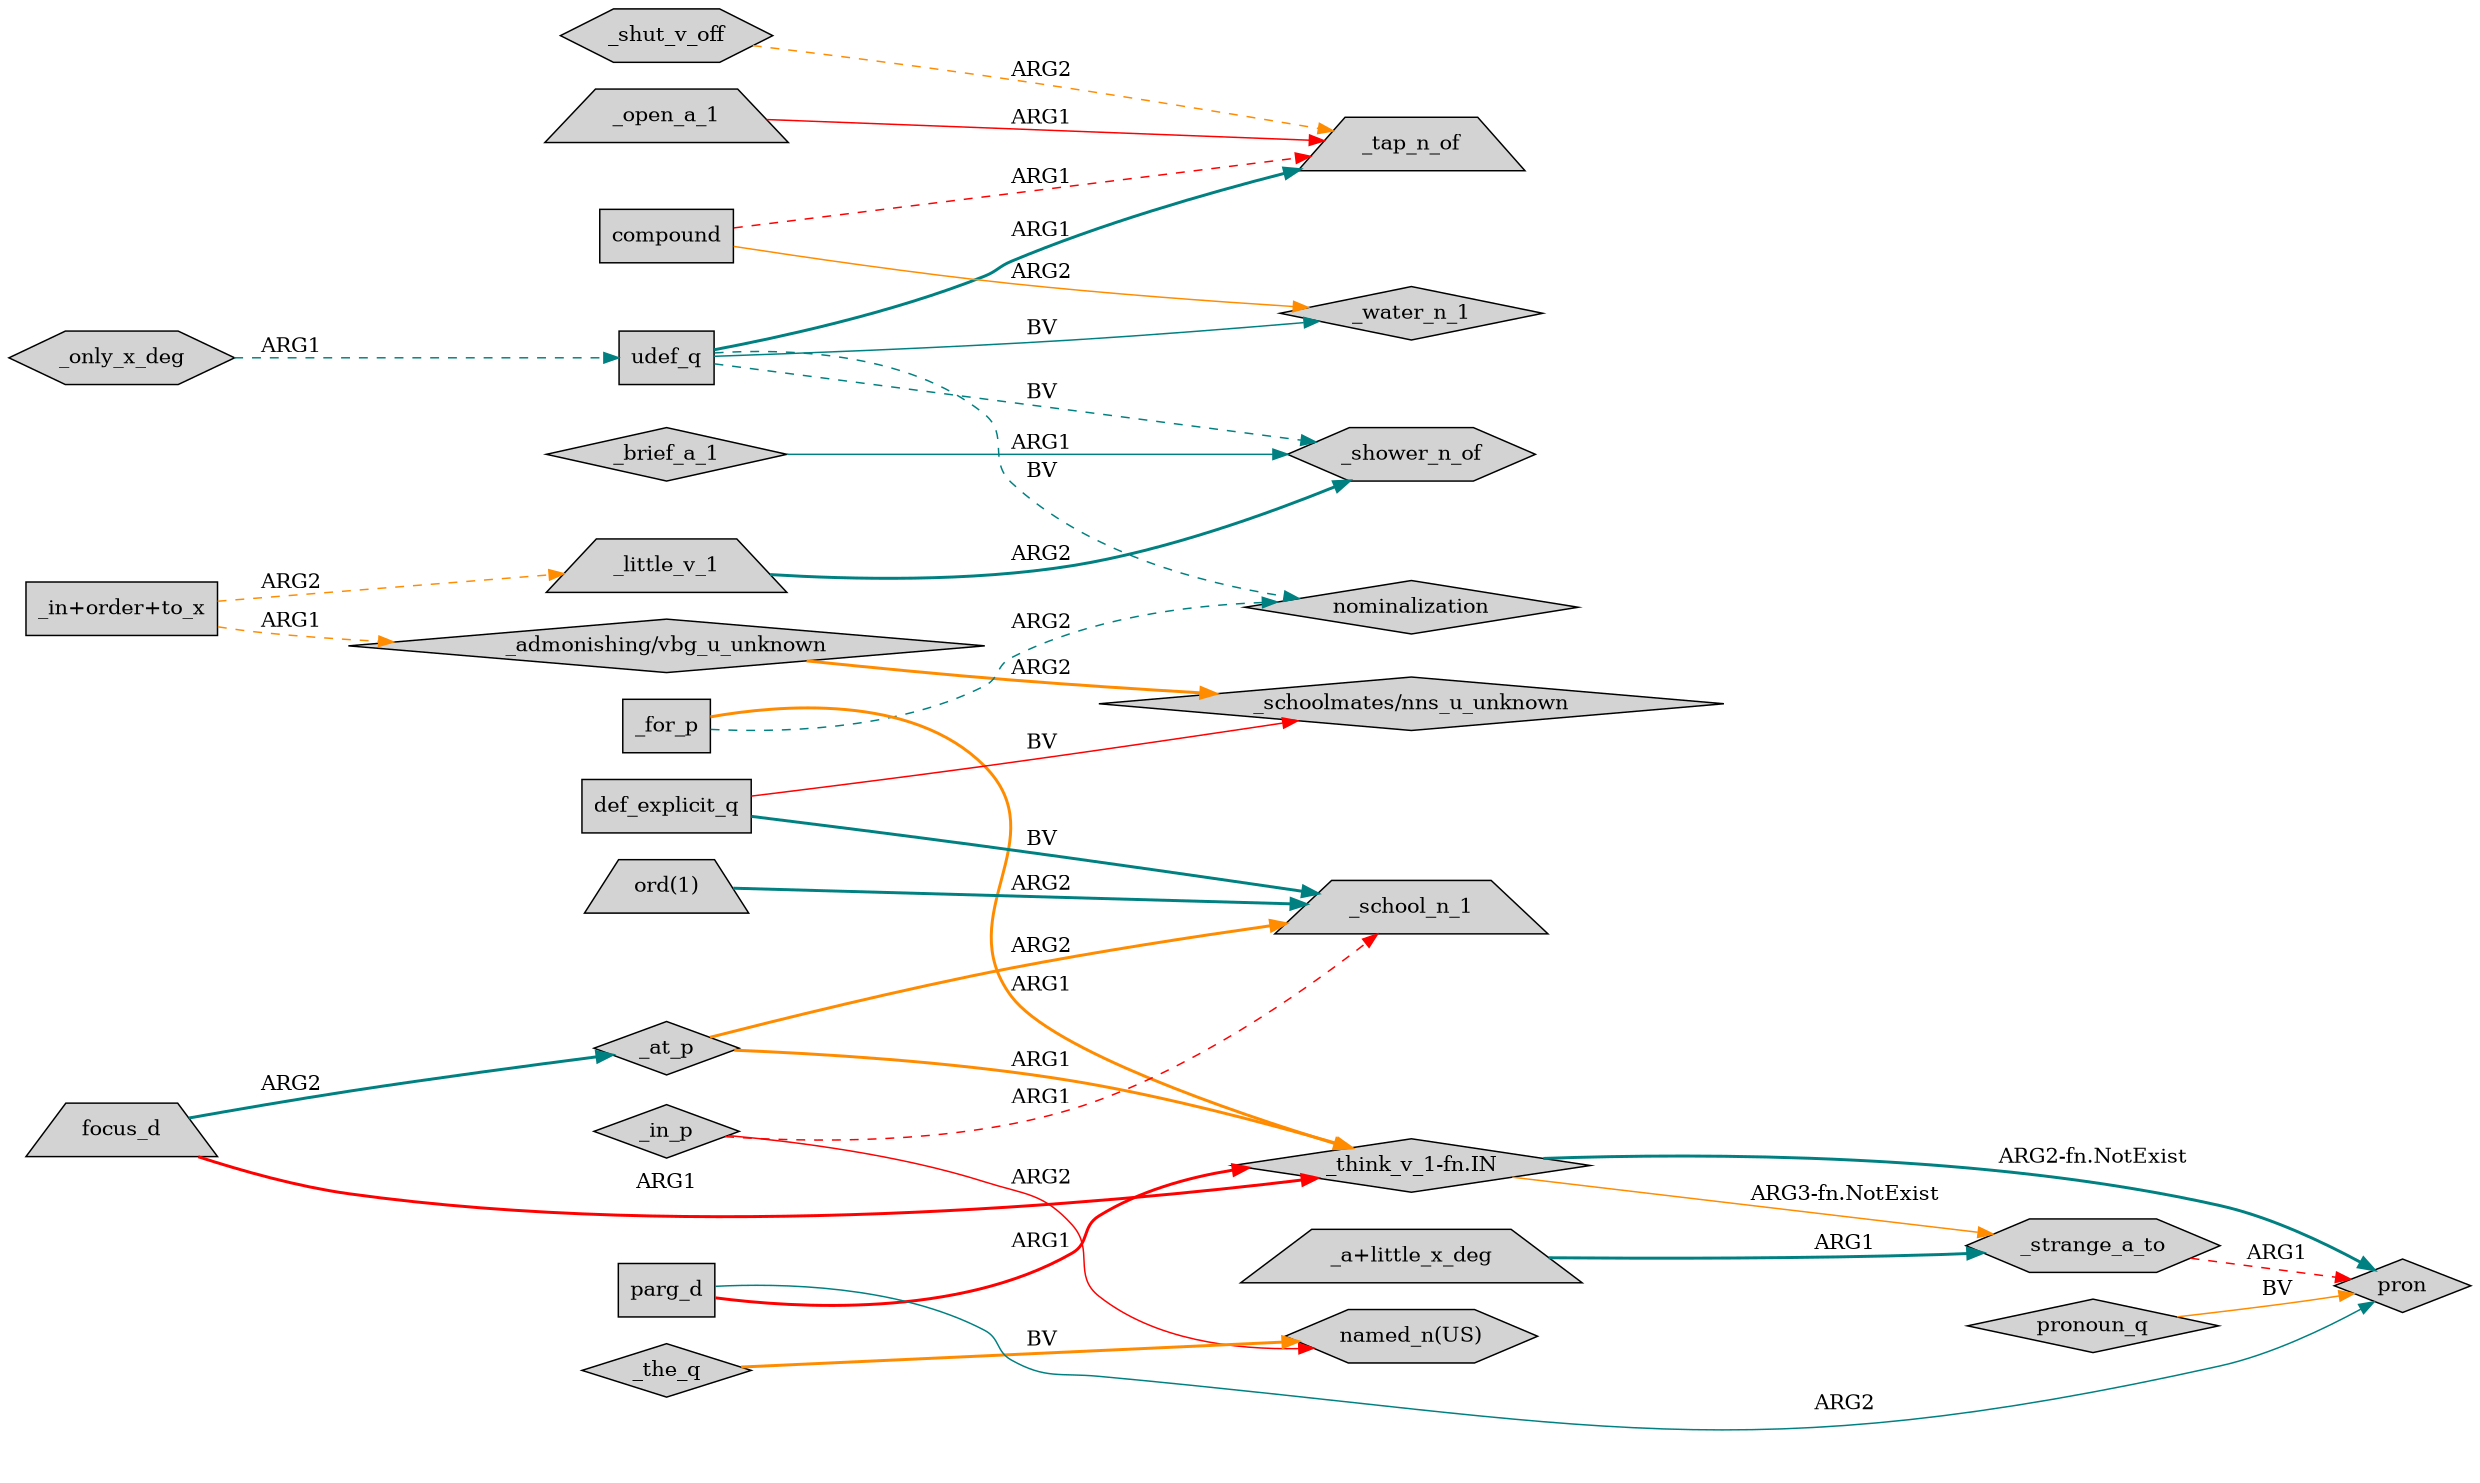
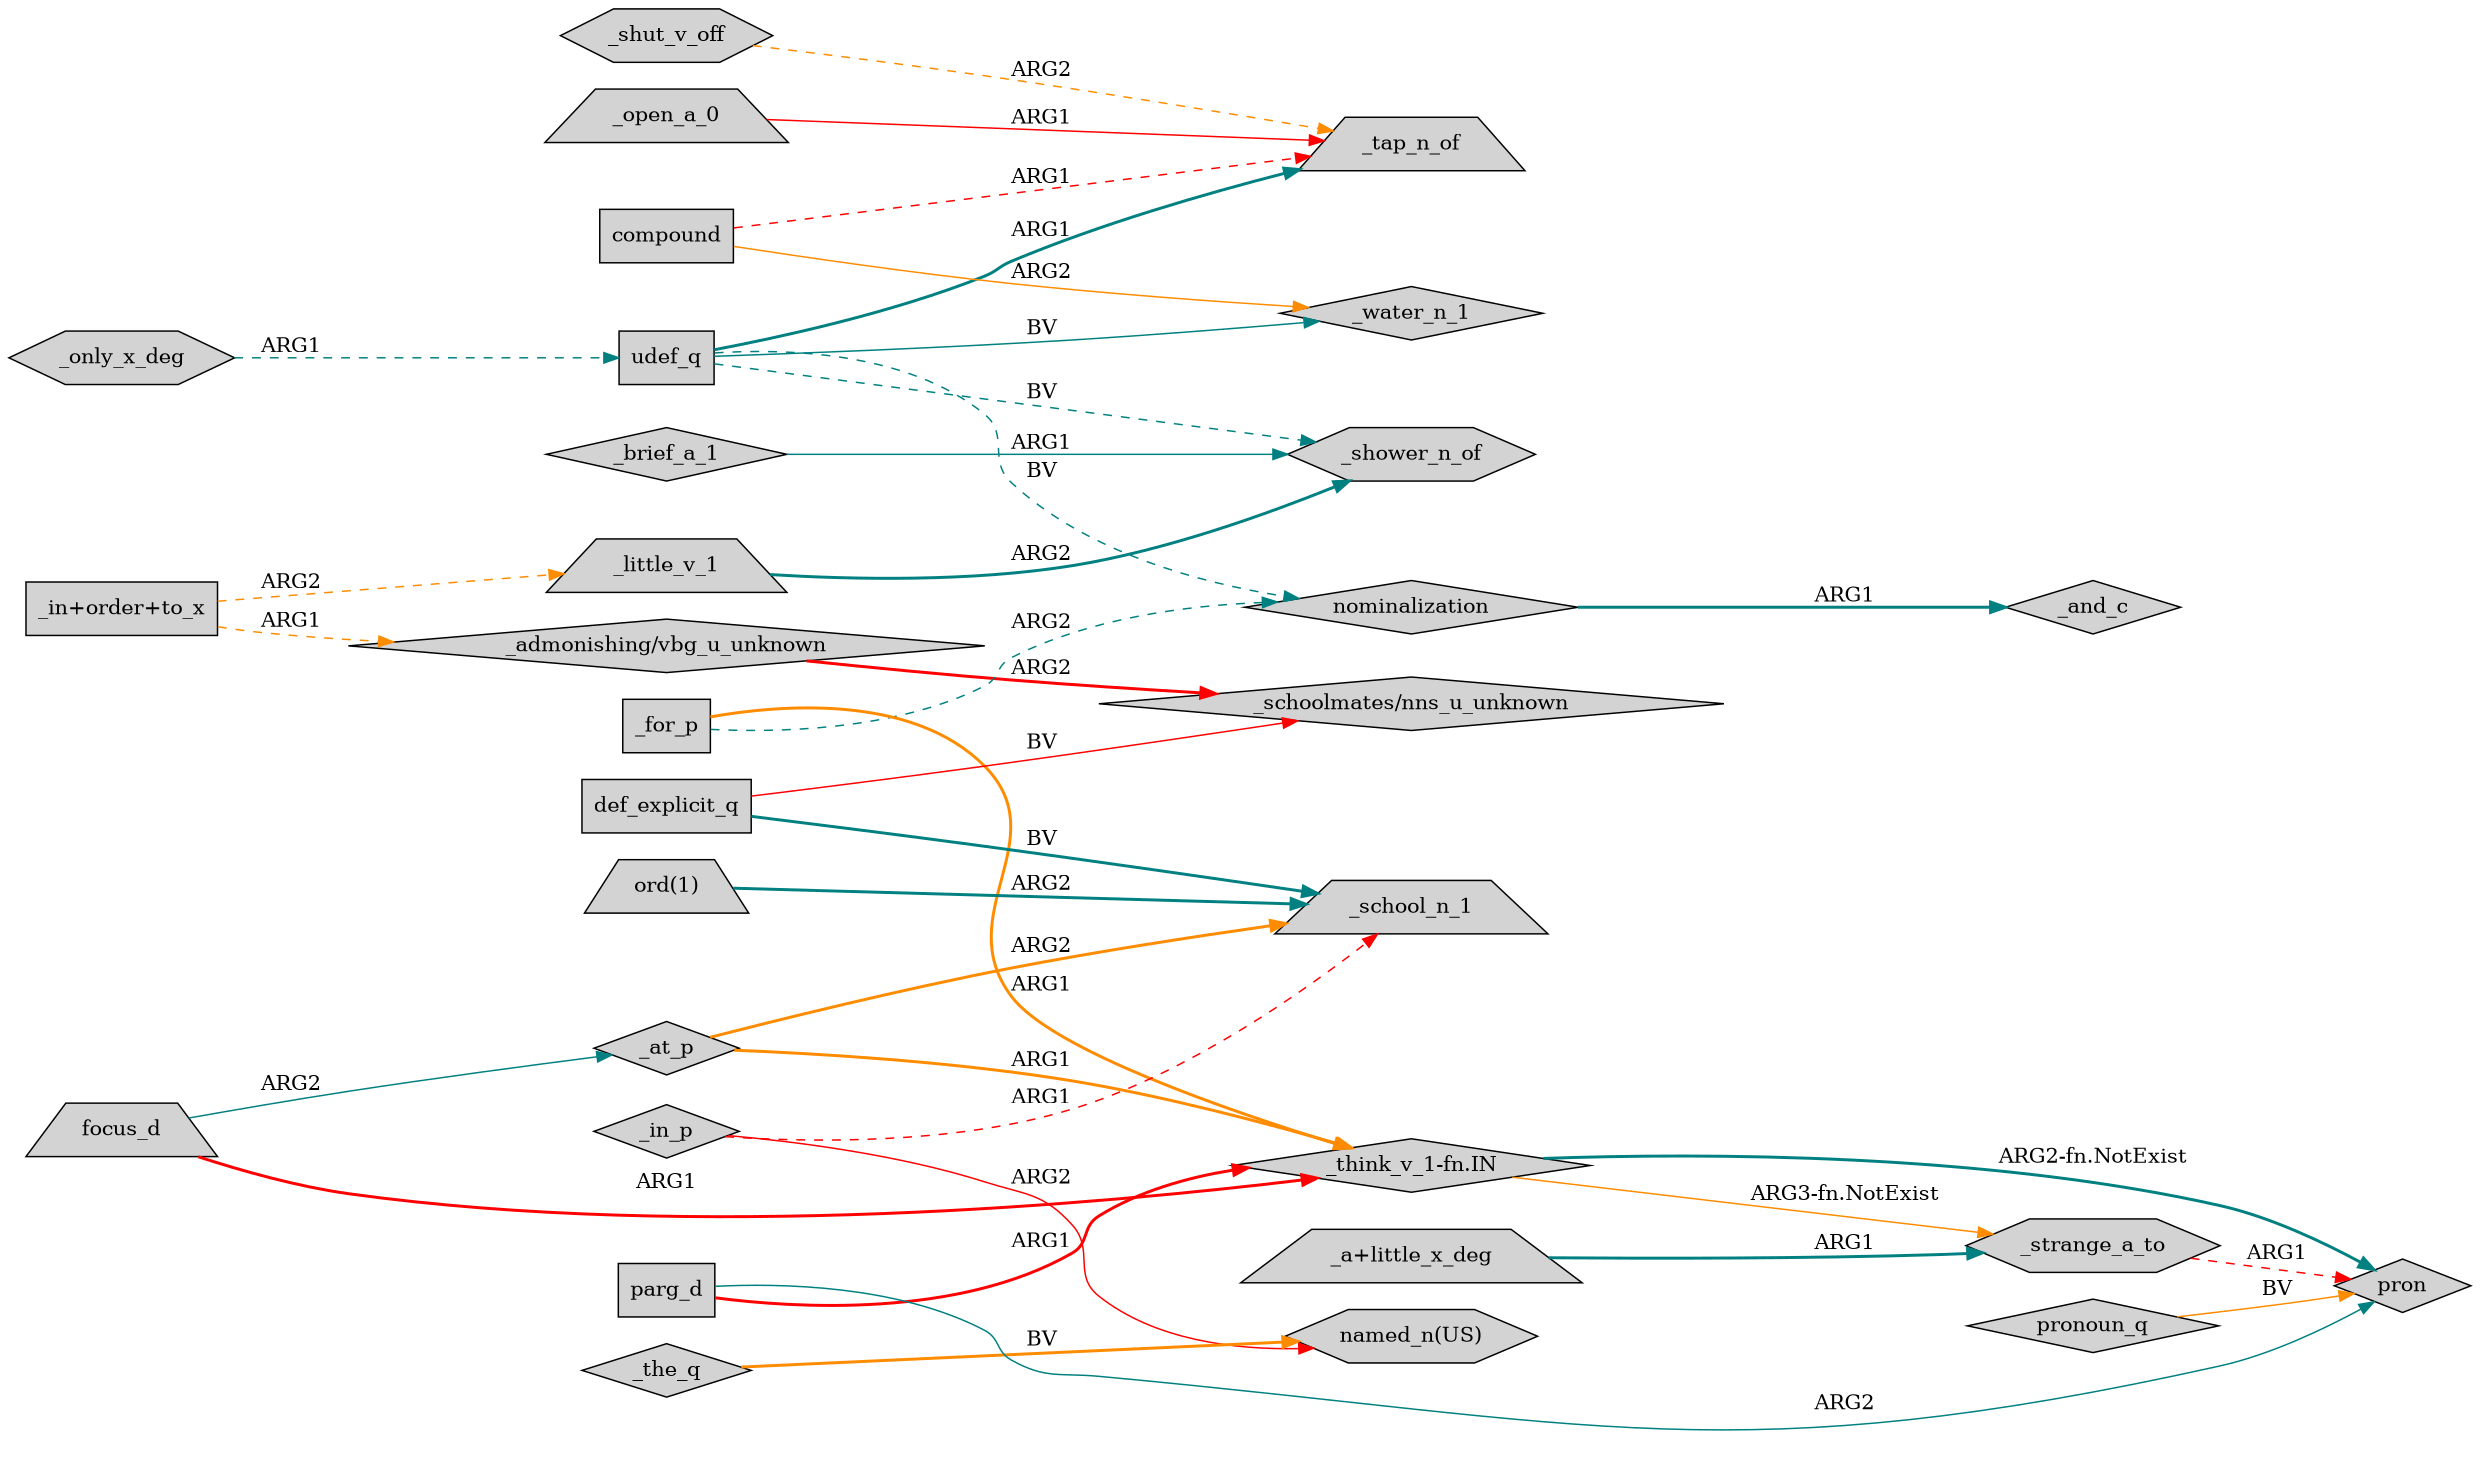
node "_open_a_1": label "_open_a_1" -> "_open_a_0"
node "_and_c": added
edge "_admonishing/vbg_u_unknown" -> "_schoolmates/nns_u_unknown": color darkorange -> red
edge "focus_d" -> "_at_p": style bold -> solid
